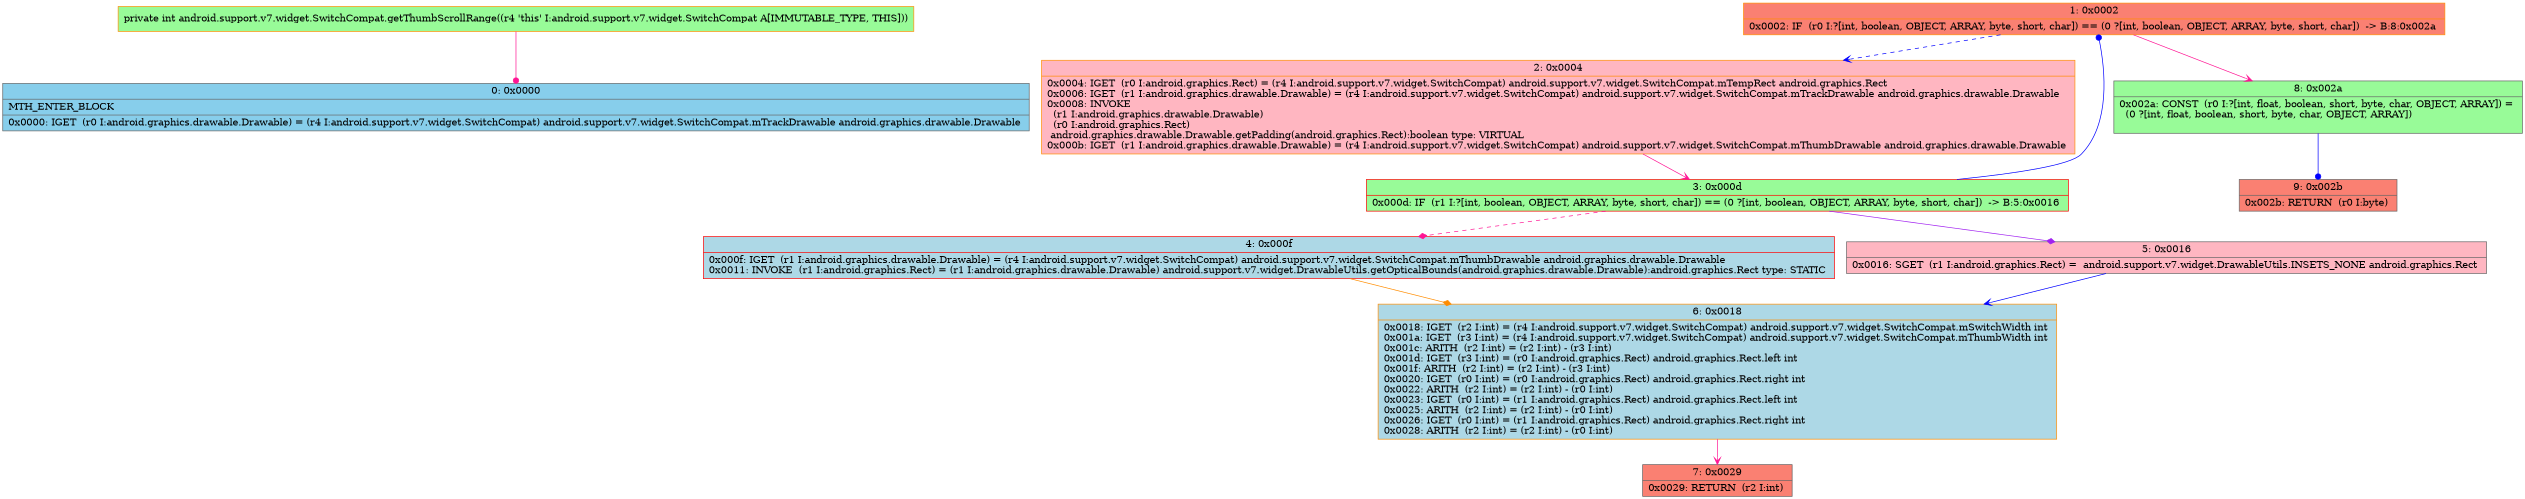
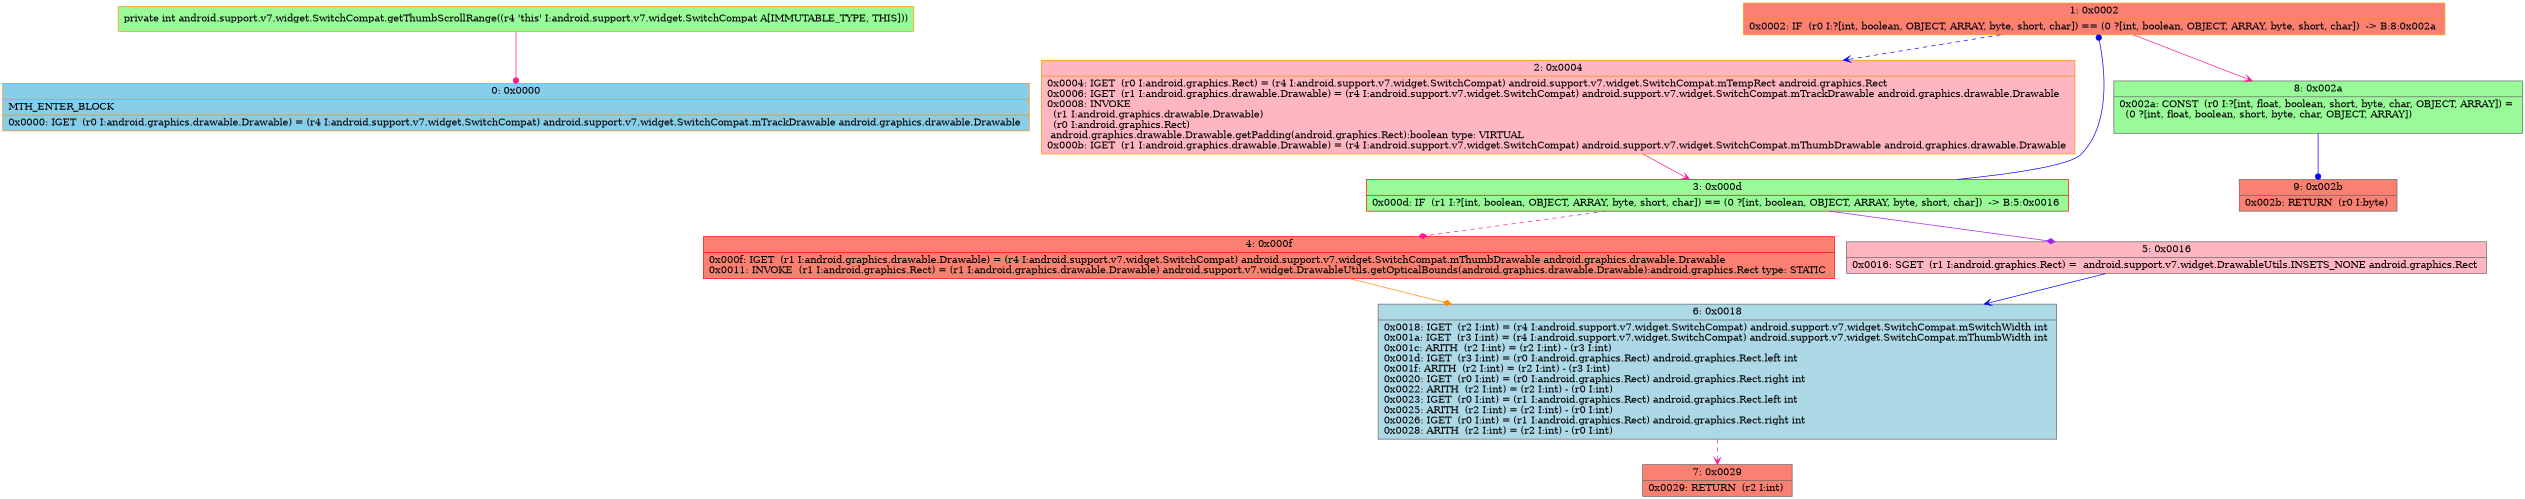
node "0: 0x0000": color gray40 -> darkorange
node "4: 0x000f": fillcolor lightblue -> salmon
node "6: 0x0018": color darkorange -> gray40
edge "6: 0x0018" -> "7: 0x0029": style solid -> dashed
